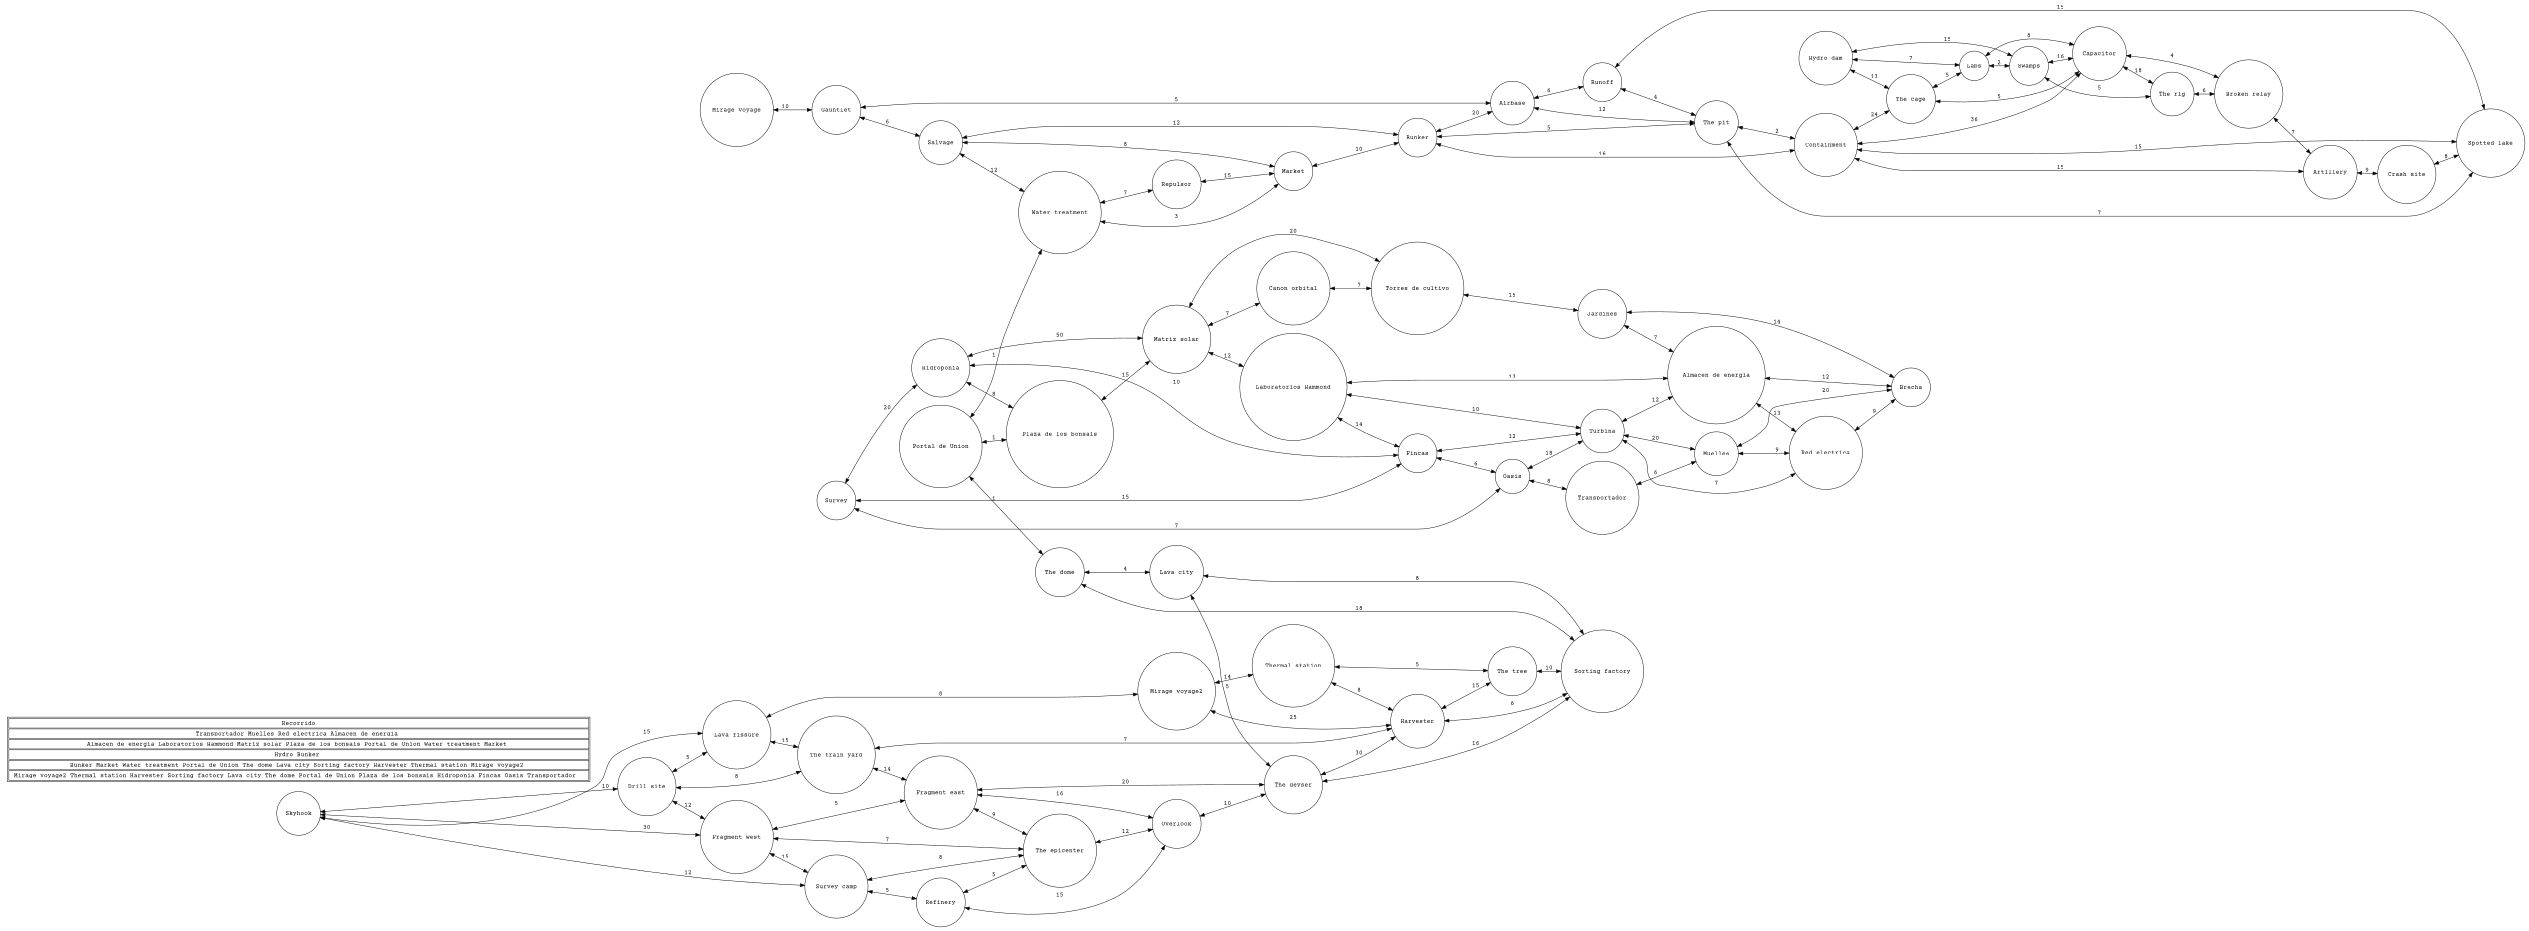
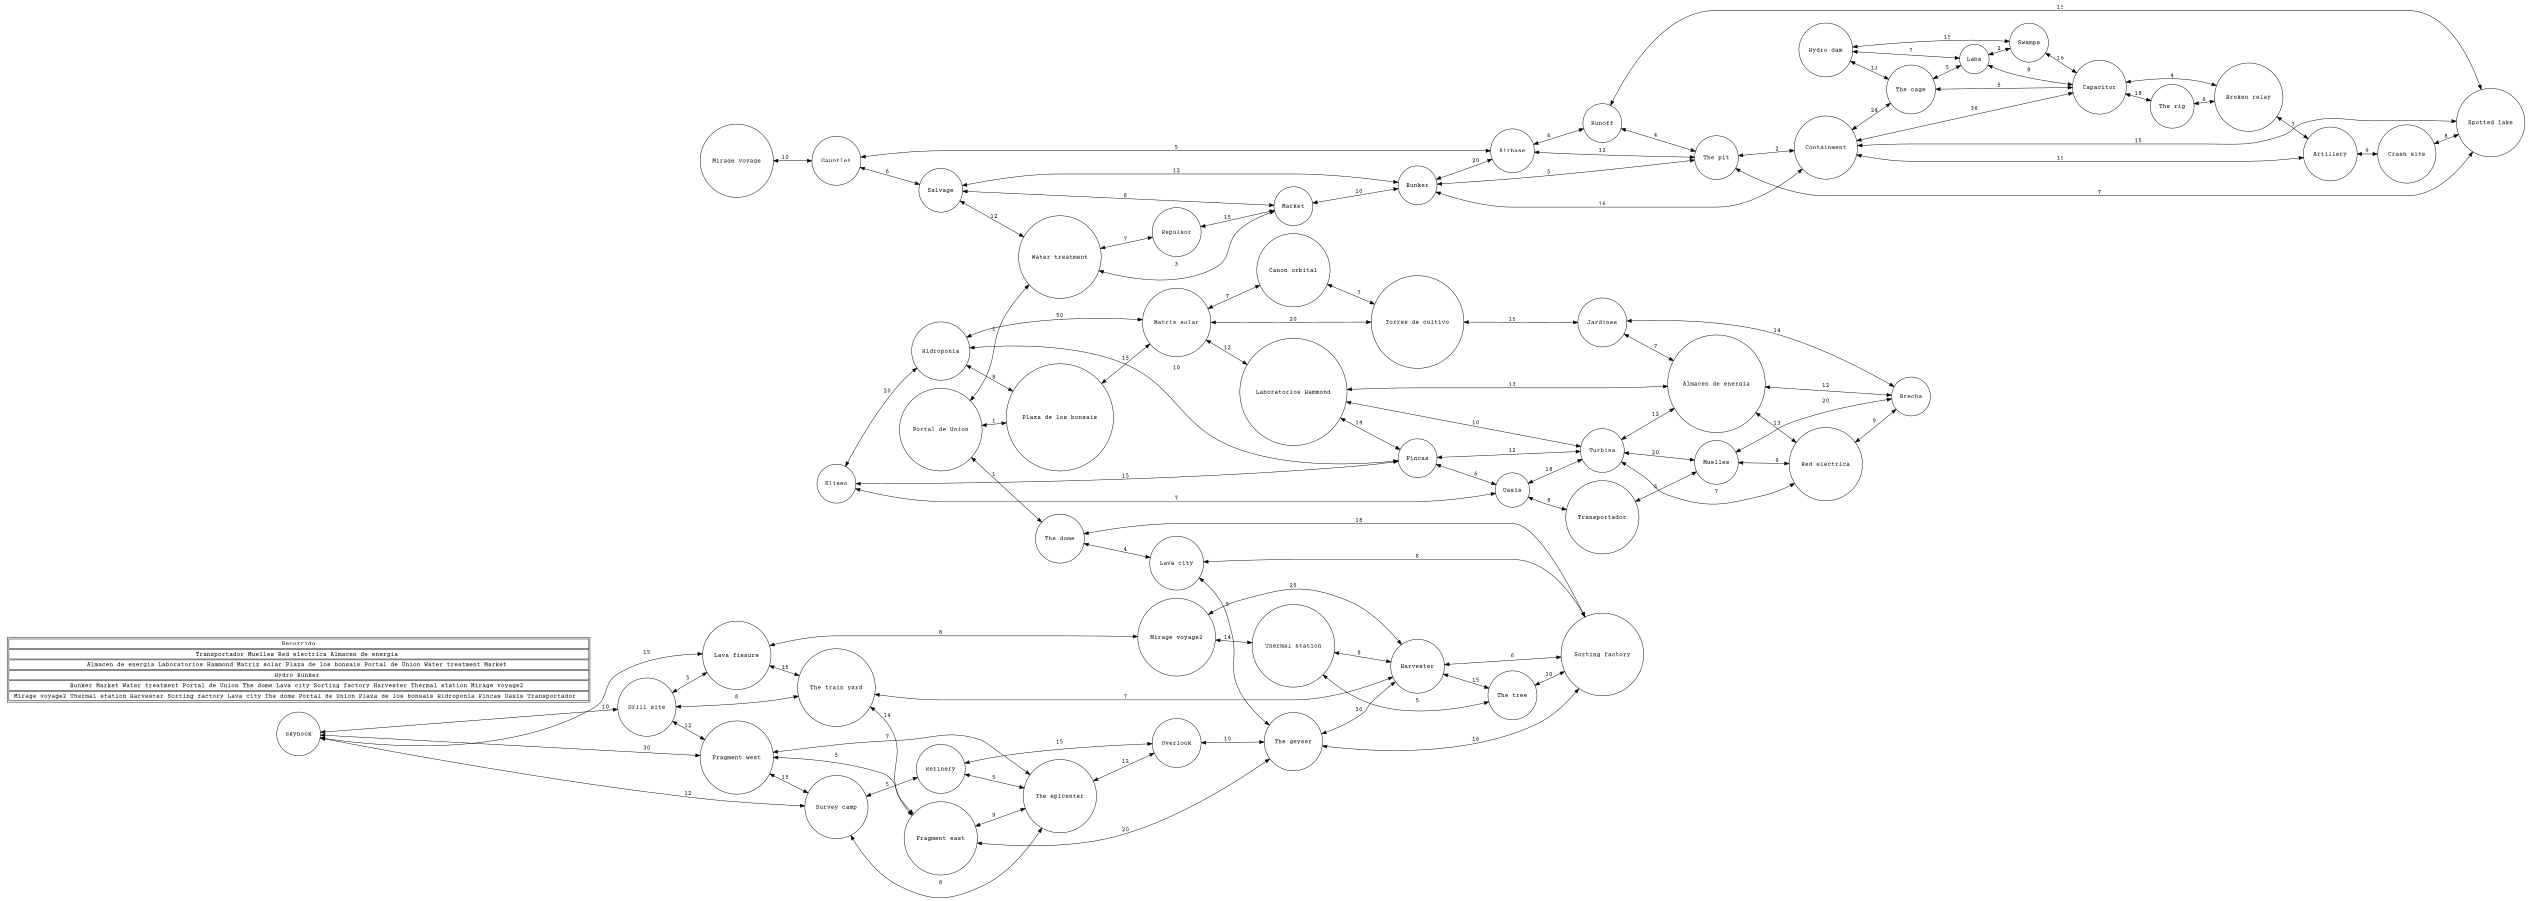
edge "Swamps" -- "The rig": removed, label "5"
node "Survey": label "Survey" -> "Eliseo"
edge "Fragment east" -- "Overlook": removed, label "16"
